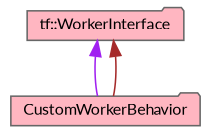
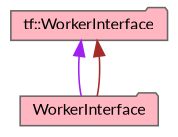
node "CustomWorkerBehavior": label "CustomWorkerBehavior" -> "WorkerInterface"
